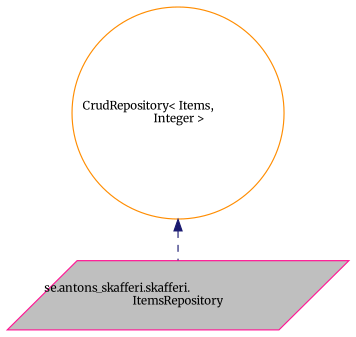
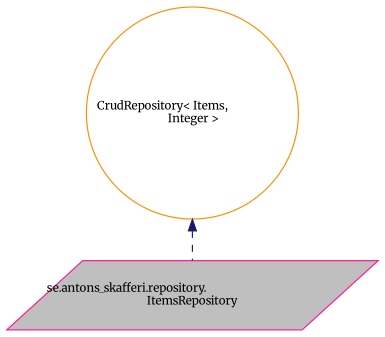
node "se.antons_skafferi.skafferi. ItemsRepository": label "se.antons_skafferi.skafferi. ItemsRepository" -> "se.antons_skafferi.repository. ItemsRepository"
